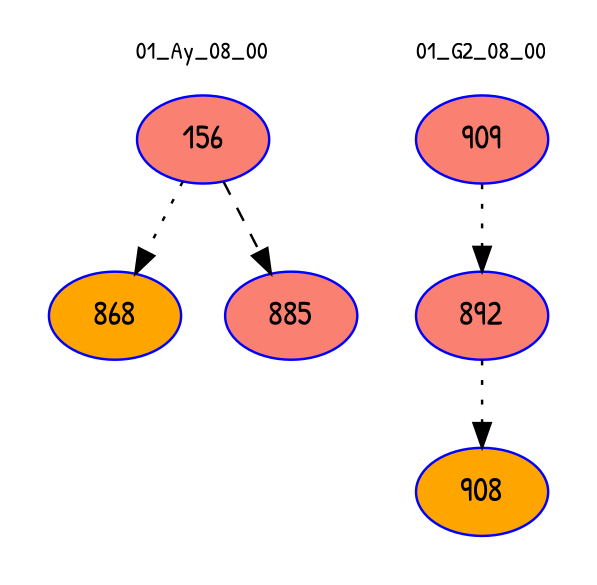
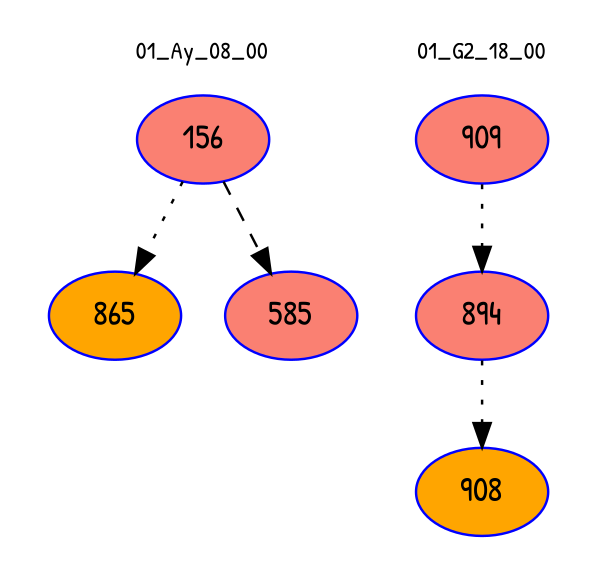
cluster "01_G2_08_00": label "01_G2_08_00" -> "01_G2_18_00"
node "868": label "868" -> "865"
node "885": label "885" -> "585"
node "892": label "892" -> "894"
